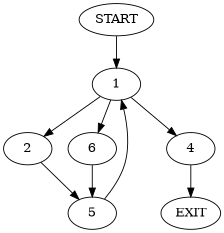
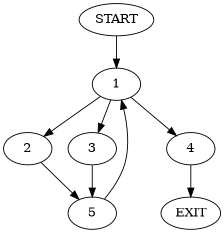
node "6": label "6" -> "3"
